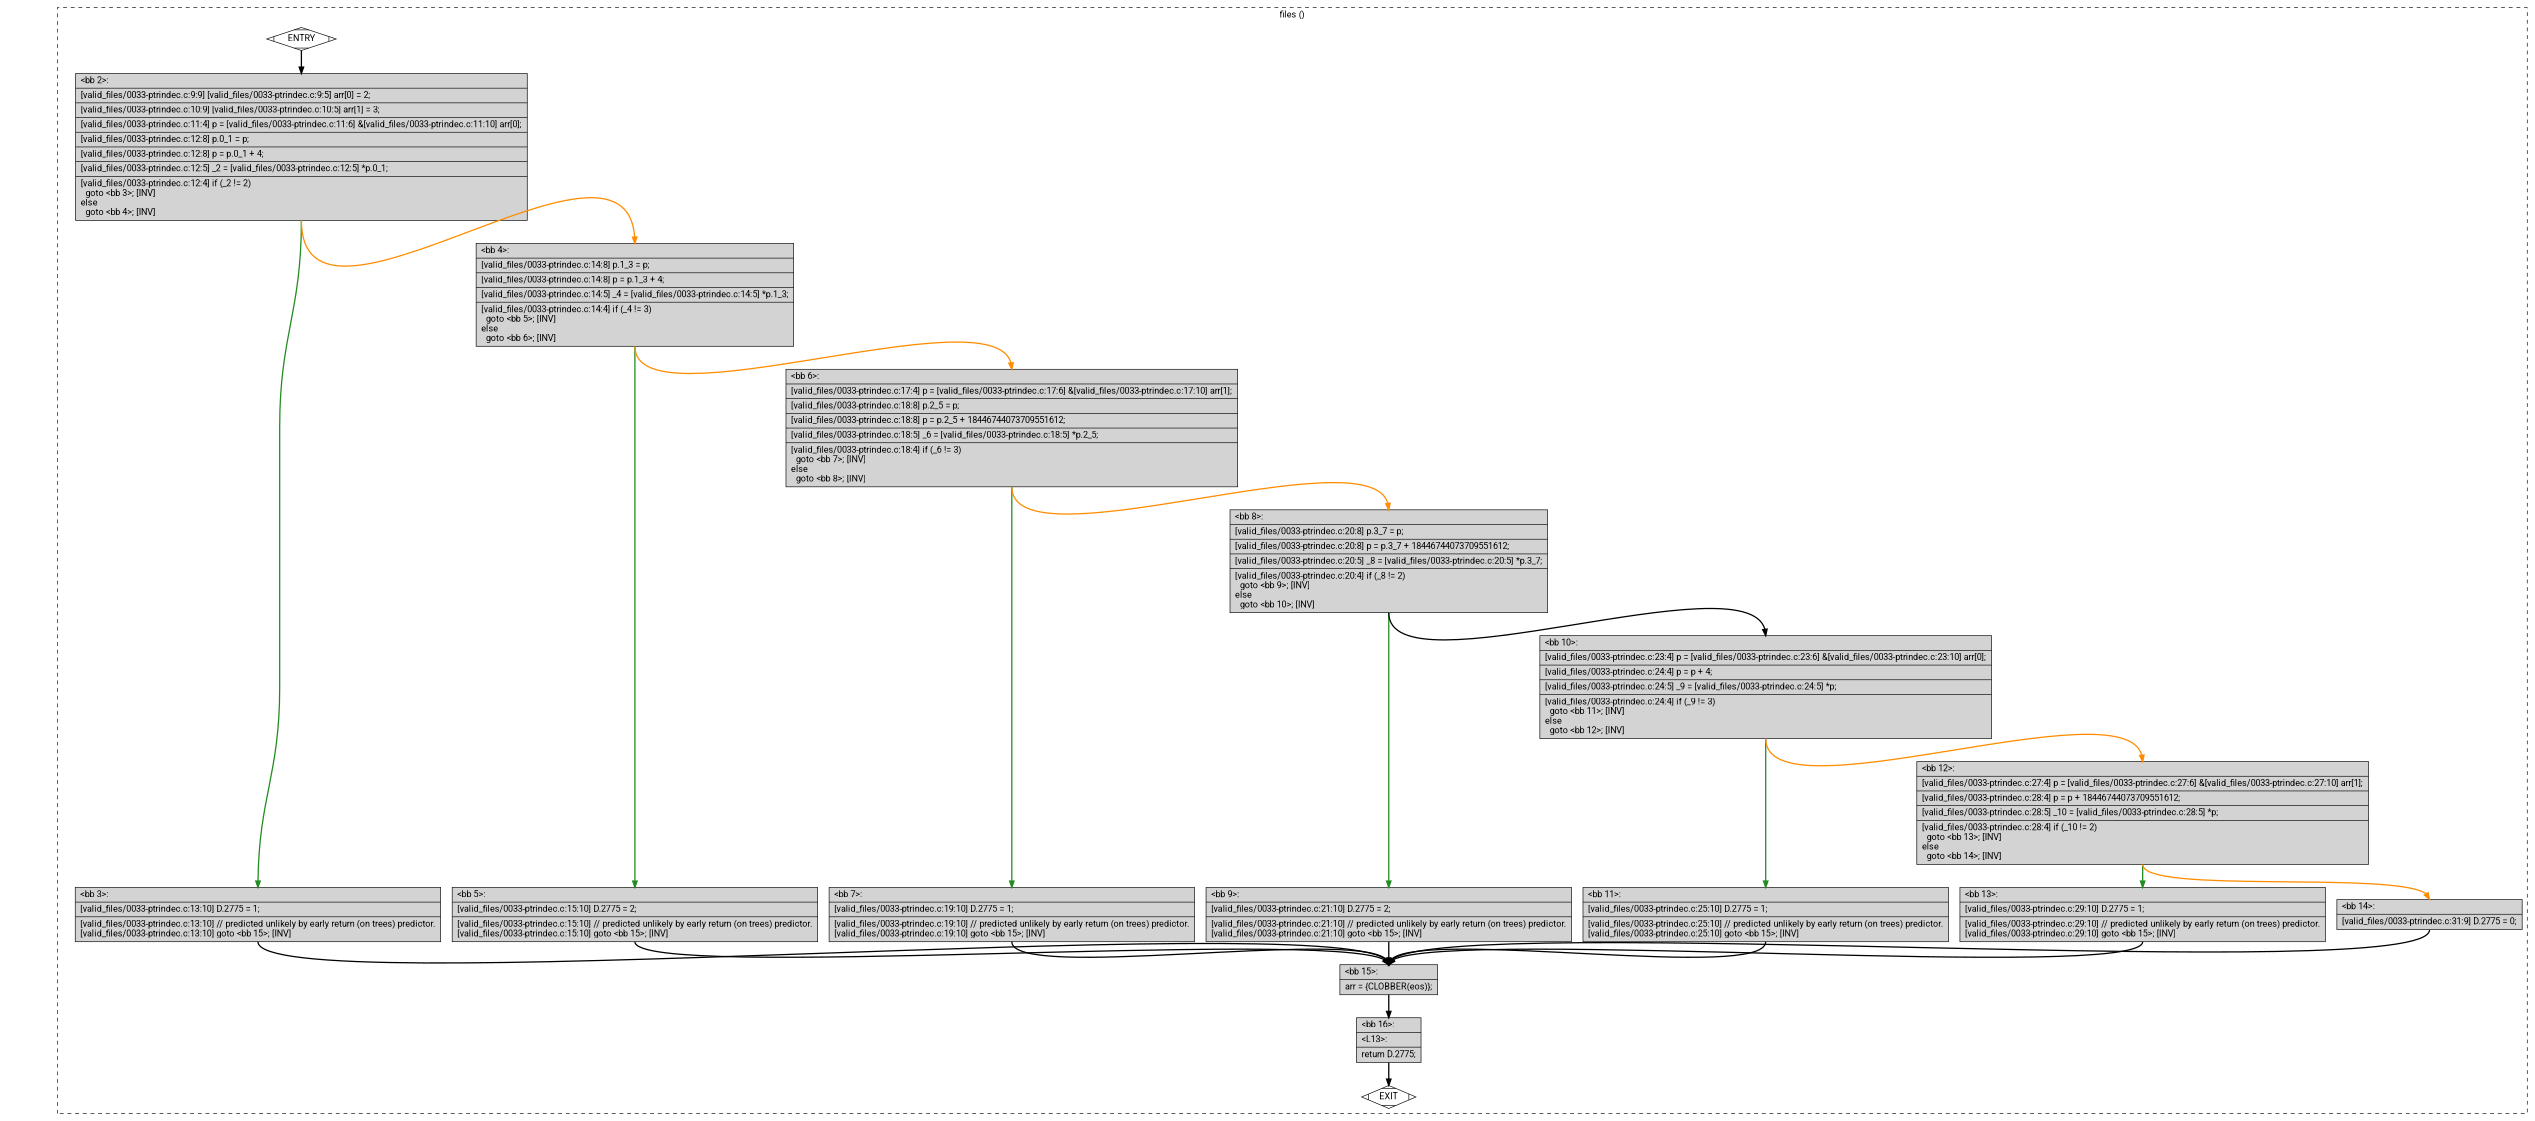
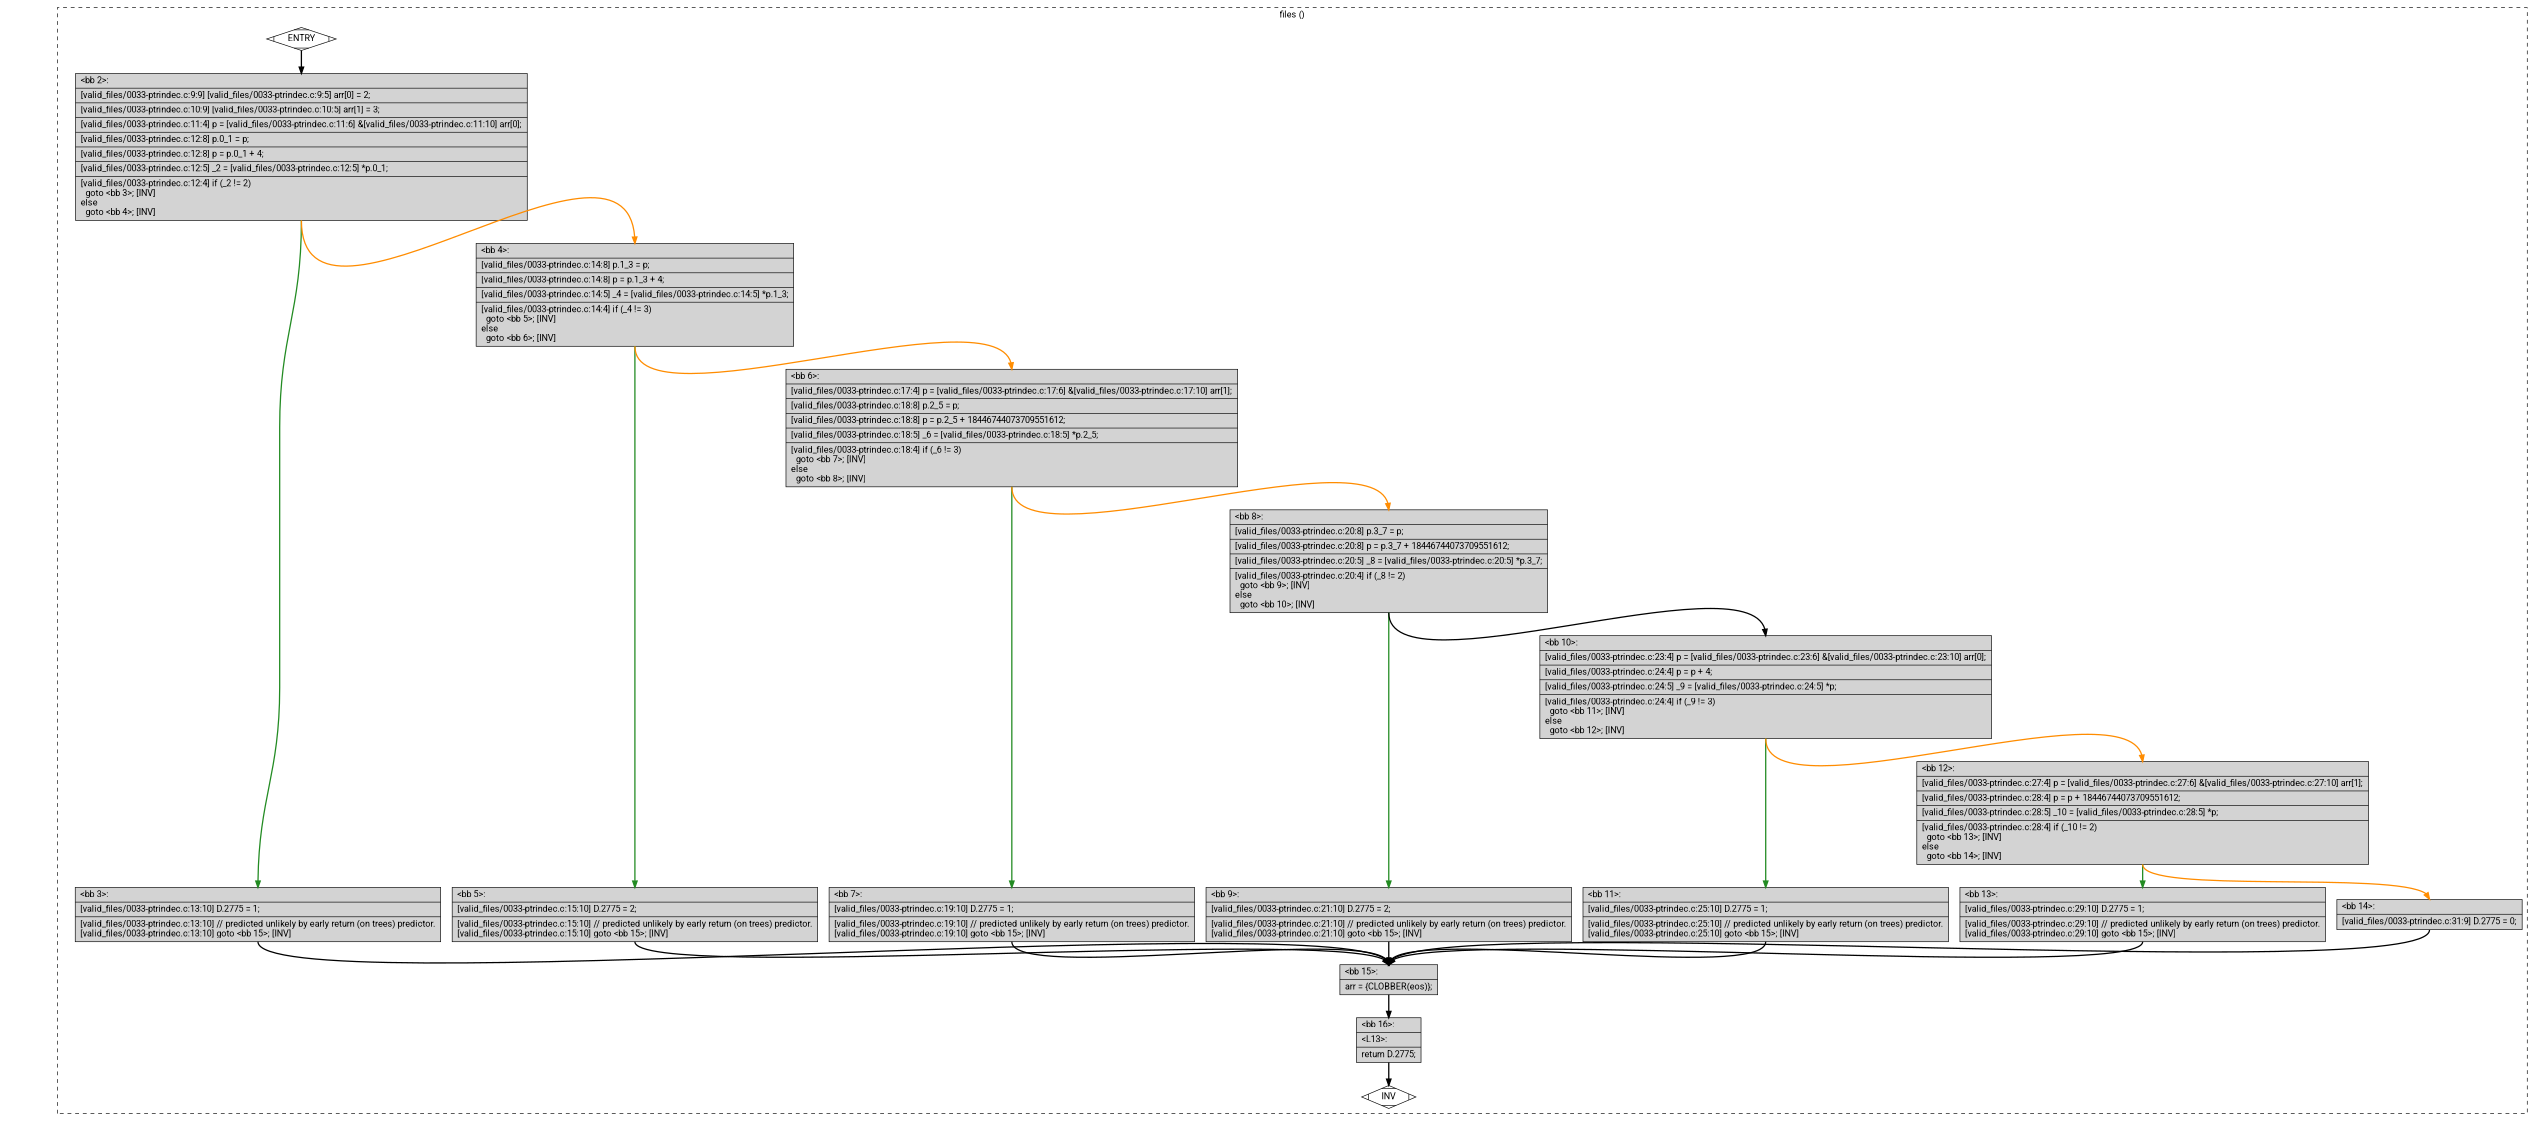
node "EXIT": label "EXIT" -> "INV"
